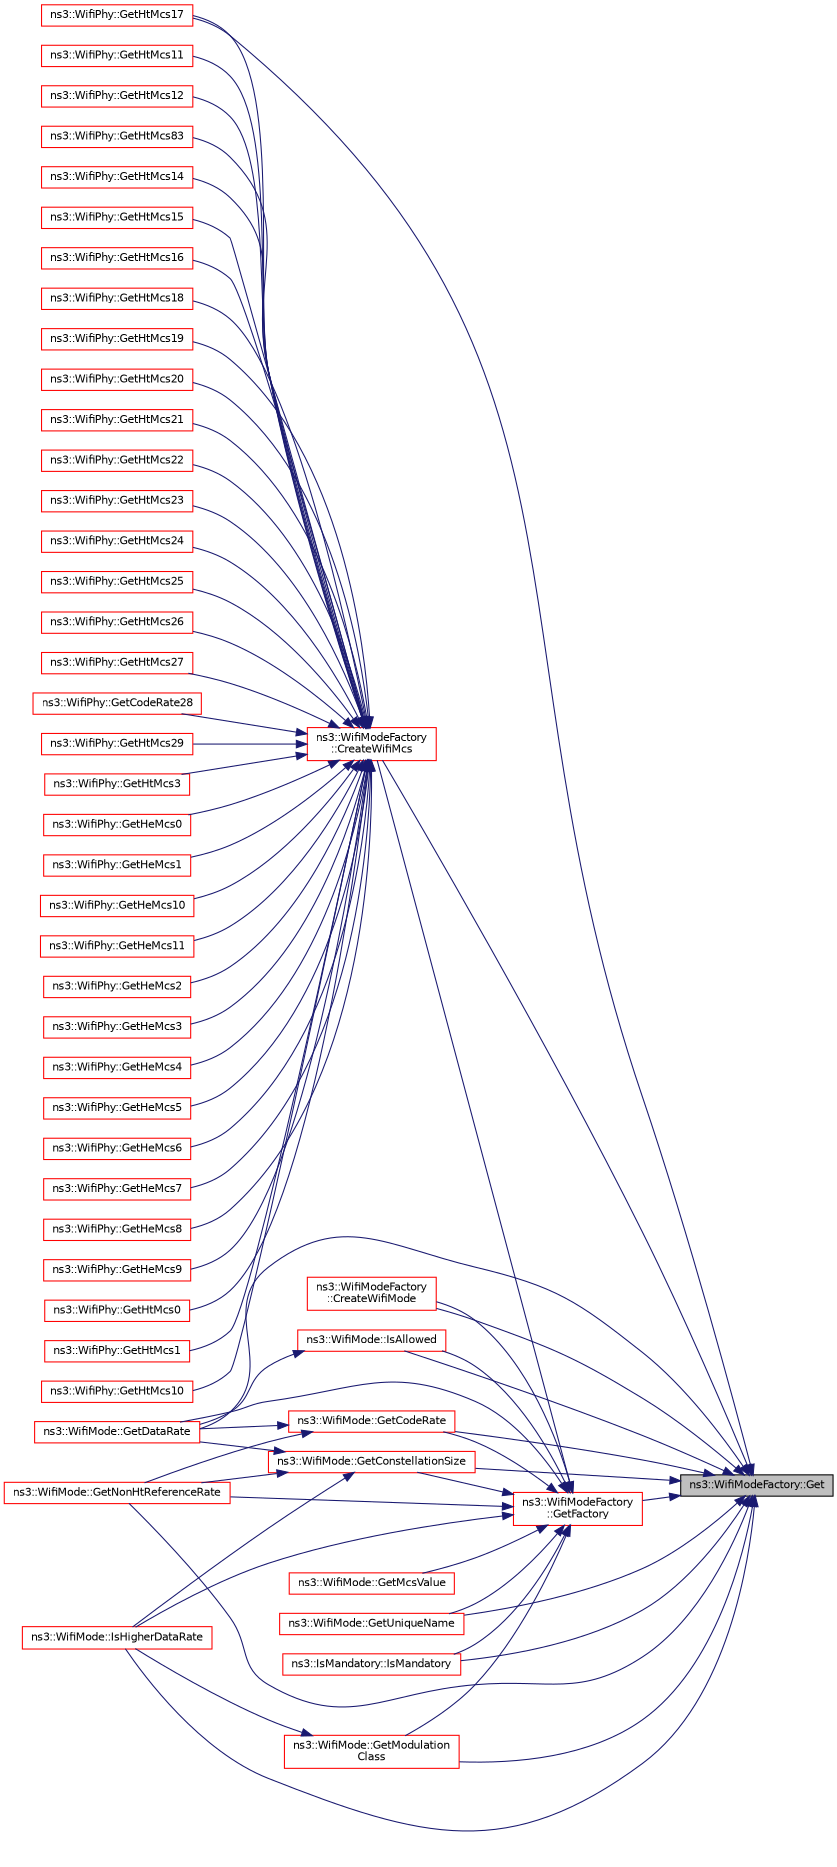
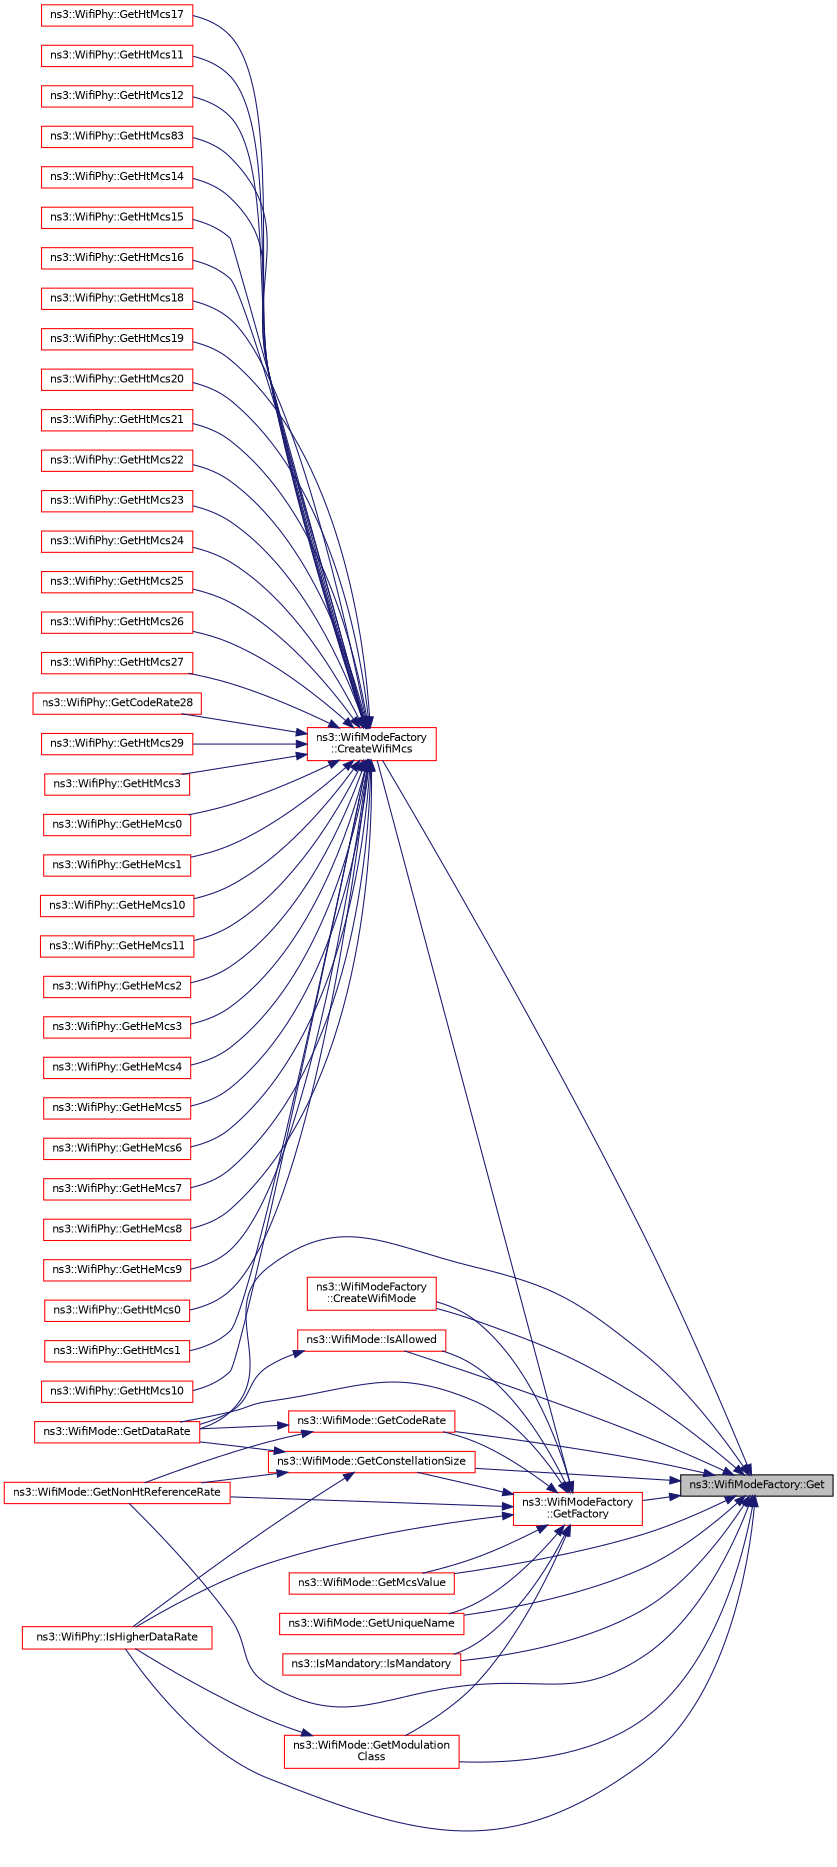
edge "ns3::WifiPhy::GetHtMcs17" -> "ns3::WifiModeFactory::Get": now "ns3::WifiMode::GetMcsValue" -> "ns3::WifiModeFactory::Get"
node "ns3::WifiMode::IsHigherDataRate": label "ns3::WifiMode::IsHigherDataRate" -> "ns3::WifiPhy::IsHigherDataRate"
